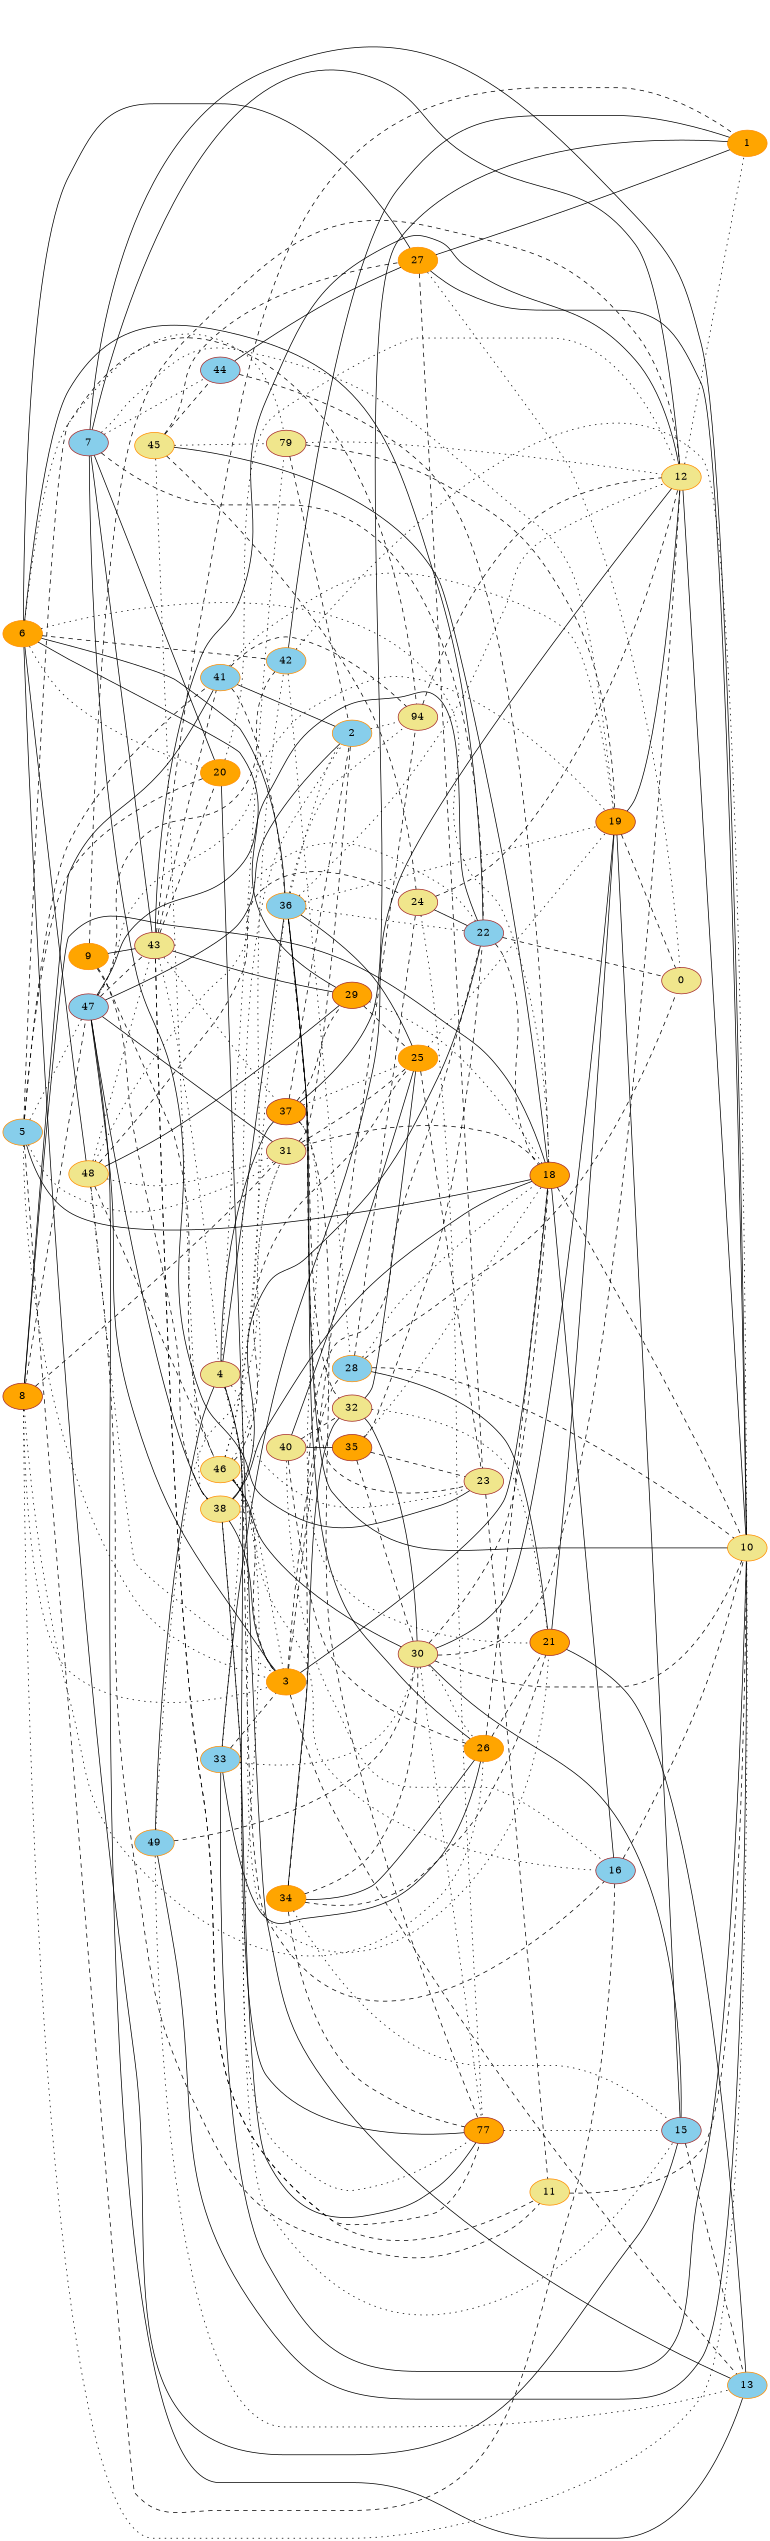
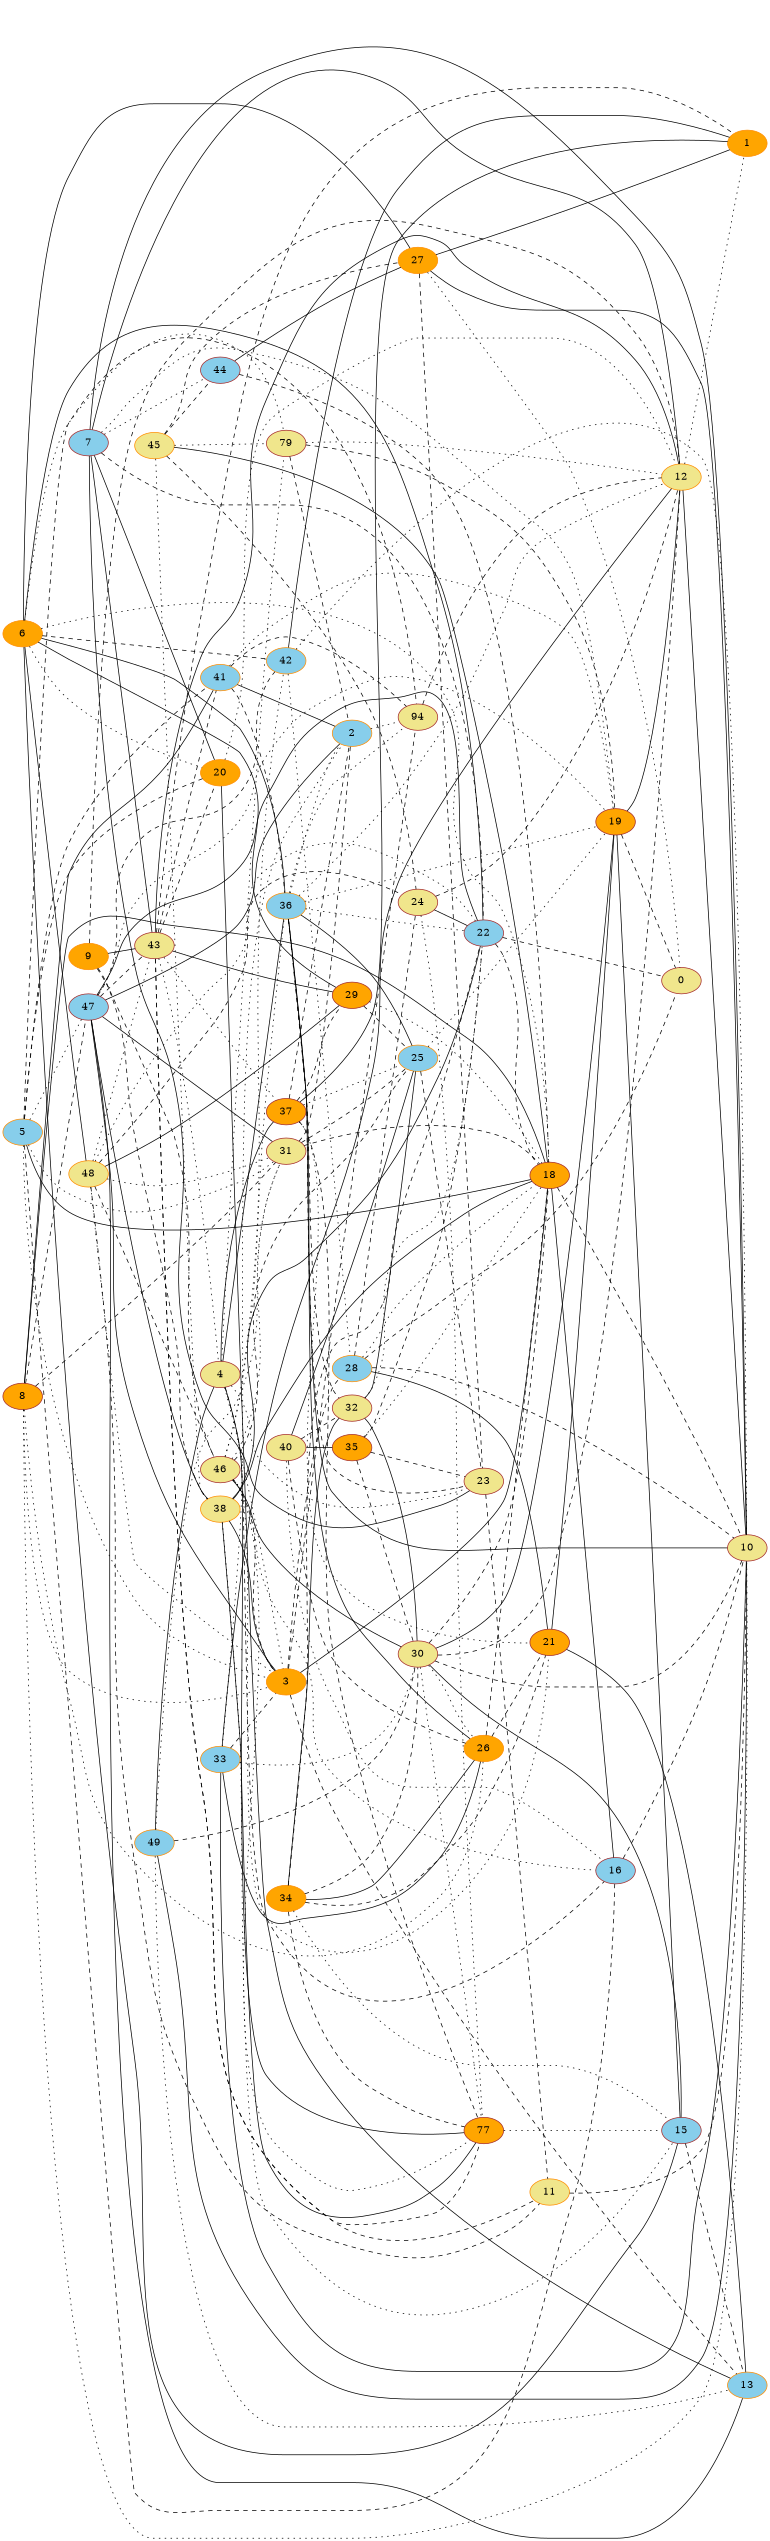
node "25": fillcolor orange -> skyblue
edge "32" -- "21": now "32" -- "22"
node "46": color darkorange -> brown
node "10": color darkorange -> brown
